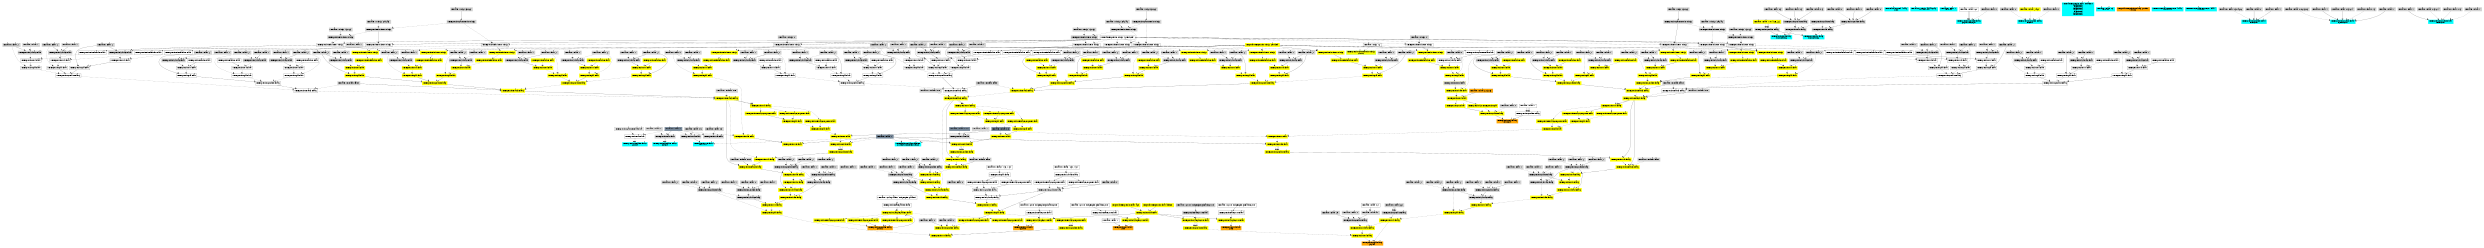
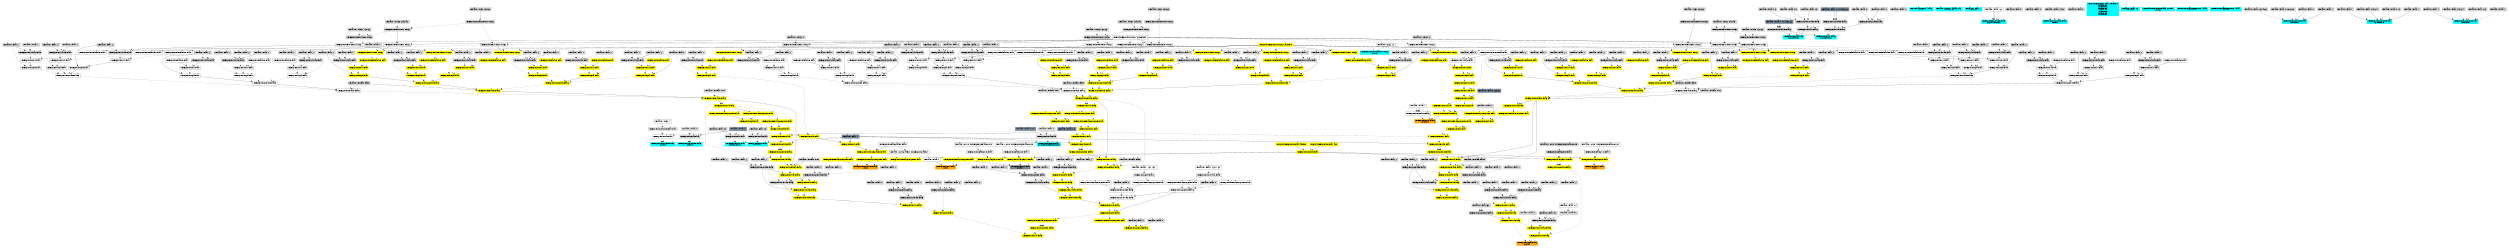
node "VFXValue`1 Float (-1.701412E+38)": added
node "VFXValue`1 Float (-19.62)": fillcolor yellow -> lightgray
node "VFXAttributeExpression Float3 (position) Value_c": fillcolor orange -> cyan
edge "VFXValue`1 Float (0.01673203)" -> "VFXExpressionCombine Float4 _Green_Color": now "VFXValue`1 Float (0.01673203)" -> "VFXExpressionCombine Float4 _Red_Color"
node "VFXValue`1 Float (1.701412E+38)": fillcolor yellow -> lightslategray
node "VFXExpressionCastIntToUint Uint32 count_c": fillcolor yellow -> cyan
node "VFXExpressionRound Float": fillcolor lightgray -> yellow
node "VFXValue`1 Float (6.283185)": fillcolor orange -> lightslategray
node "VFXExpressionSin VFXExpressionAdd": label "VFXExpressionSin VFXExpressionAdd" -> "VFXExpressionSin Float"
node "VFXValue`1 Int32 (1)": added
node "VFXExpressionMin Float alphaThreshold": added
node "VFXExpressionDivide DeltaTime invSoftParticlesFadeDistance": label "VFXExpressionDivide DeltaTime invSoftParticlesFadeDistance" -> "VFXExpressionDivide Float invSoftParticlesFadeDistance"
edge "VFXValue`1 ColorGradient (UnityEngine.Gradient)" -> "VFXExpressionBakeGradient Float2": reversed
edge "VFXExpressionCombine Float3 Color_c" -> "VFXExpressionSampleGradient Float4": now "VFXExpressionMin Float" -> "VFXExpressionSampleGradient Float4"
node "VFXExpressionMul Float Alpha_d": fillcolor orange -> lightslategray
